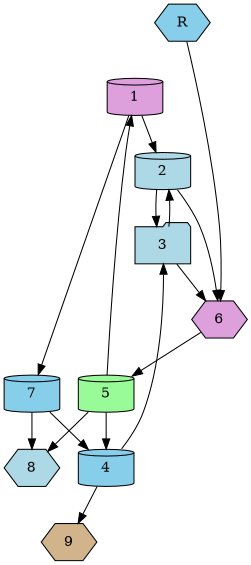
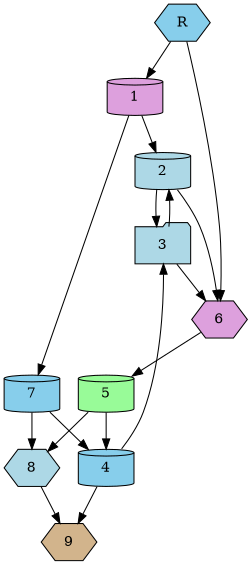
edge "5" -> "1": now "R" -> "1"
edge "8" -> "9": added
